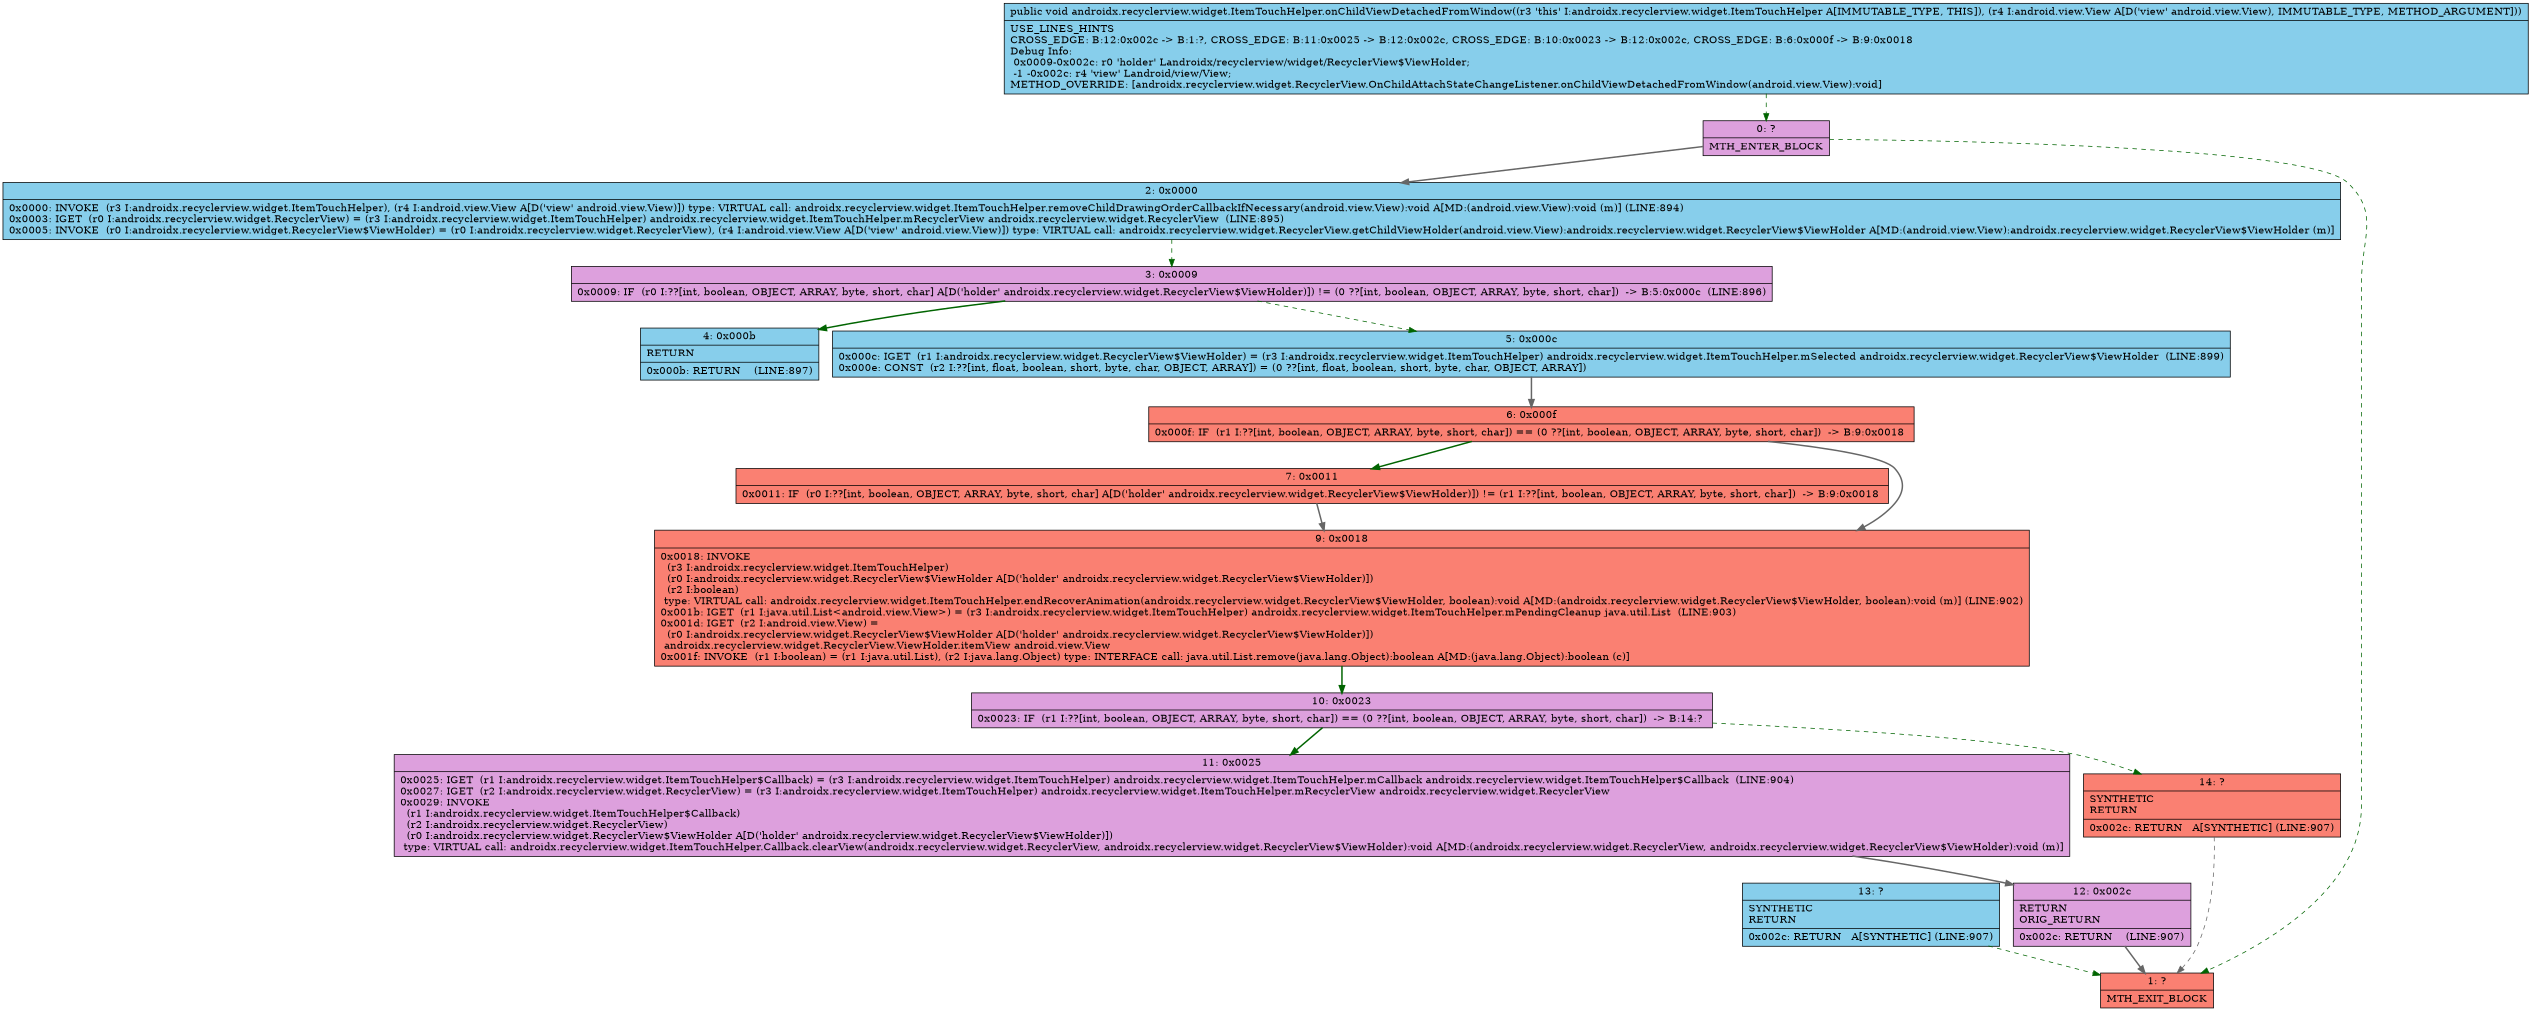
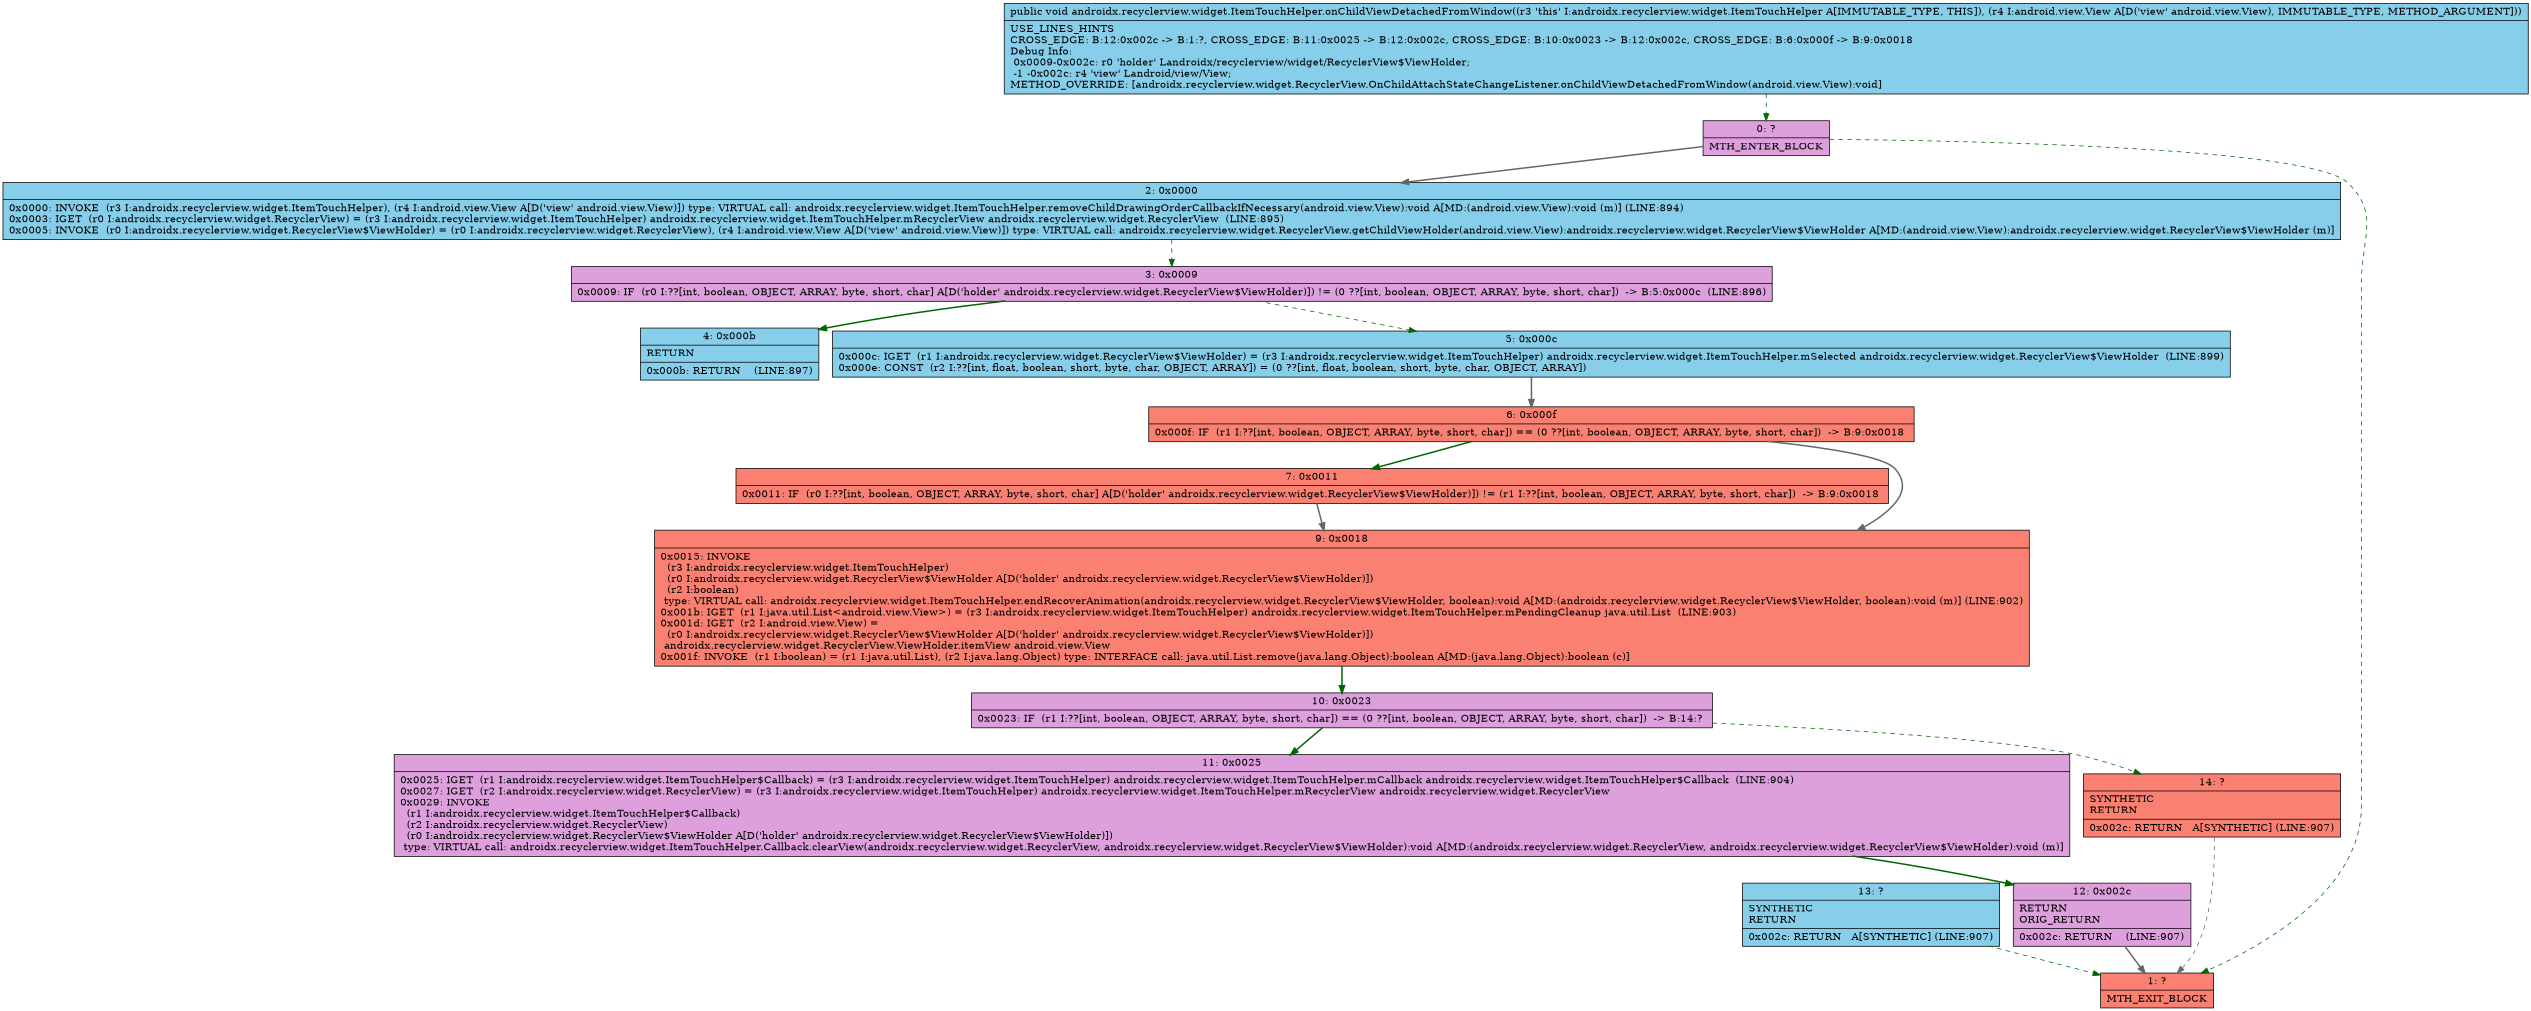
node "9: 0x0018": text "0x0018: INVOKE" -> "0x0015: INVOKE"
edge "11: 0x0025" -> "12: 0x002c": color gray40 -> darkgreen
